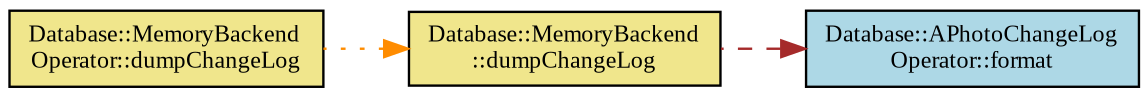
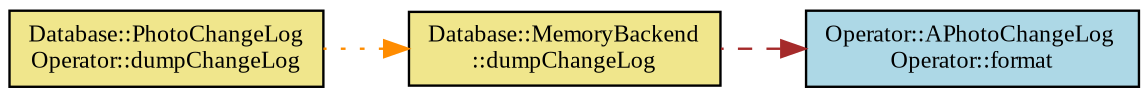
node "Database::MemoryBackend Operator::dumpChangeLog": label "Database::MemoryBackend Operator::dumpChangeLog" -> "Database::PhotoChangeLog Operator::dumpChangeLog"
node "Database::APhotoChangeLog Operator::format": label "Database::APhotoChangeLog Operator::format" -> "Operator::APhotoChangeLog Operator::format"
